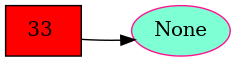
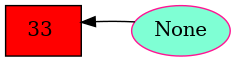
edge "33" -> "None": reversed
